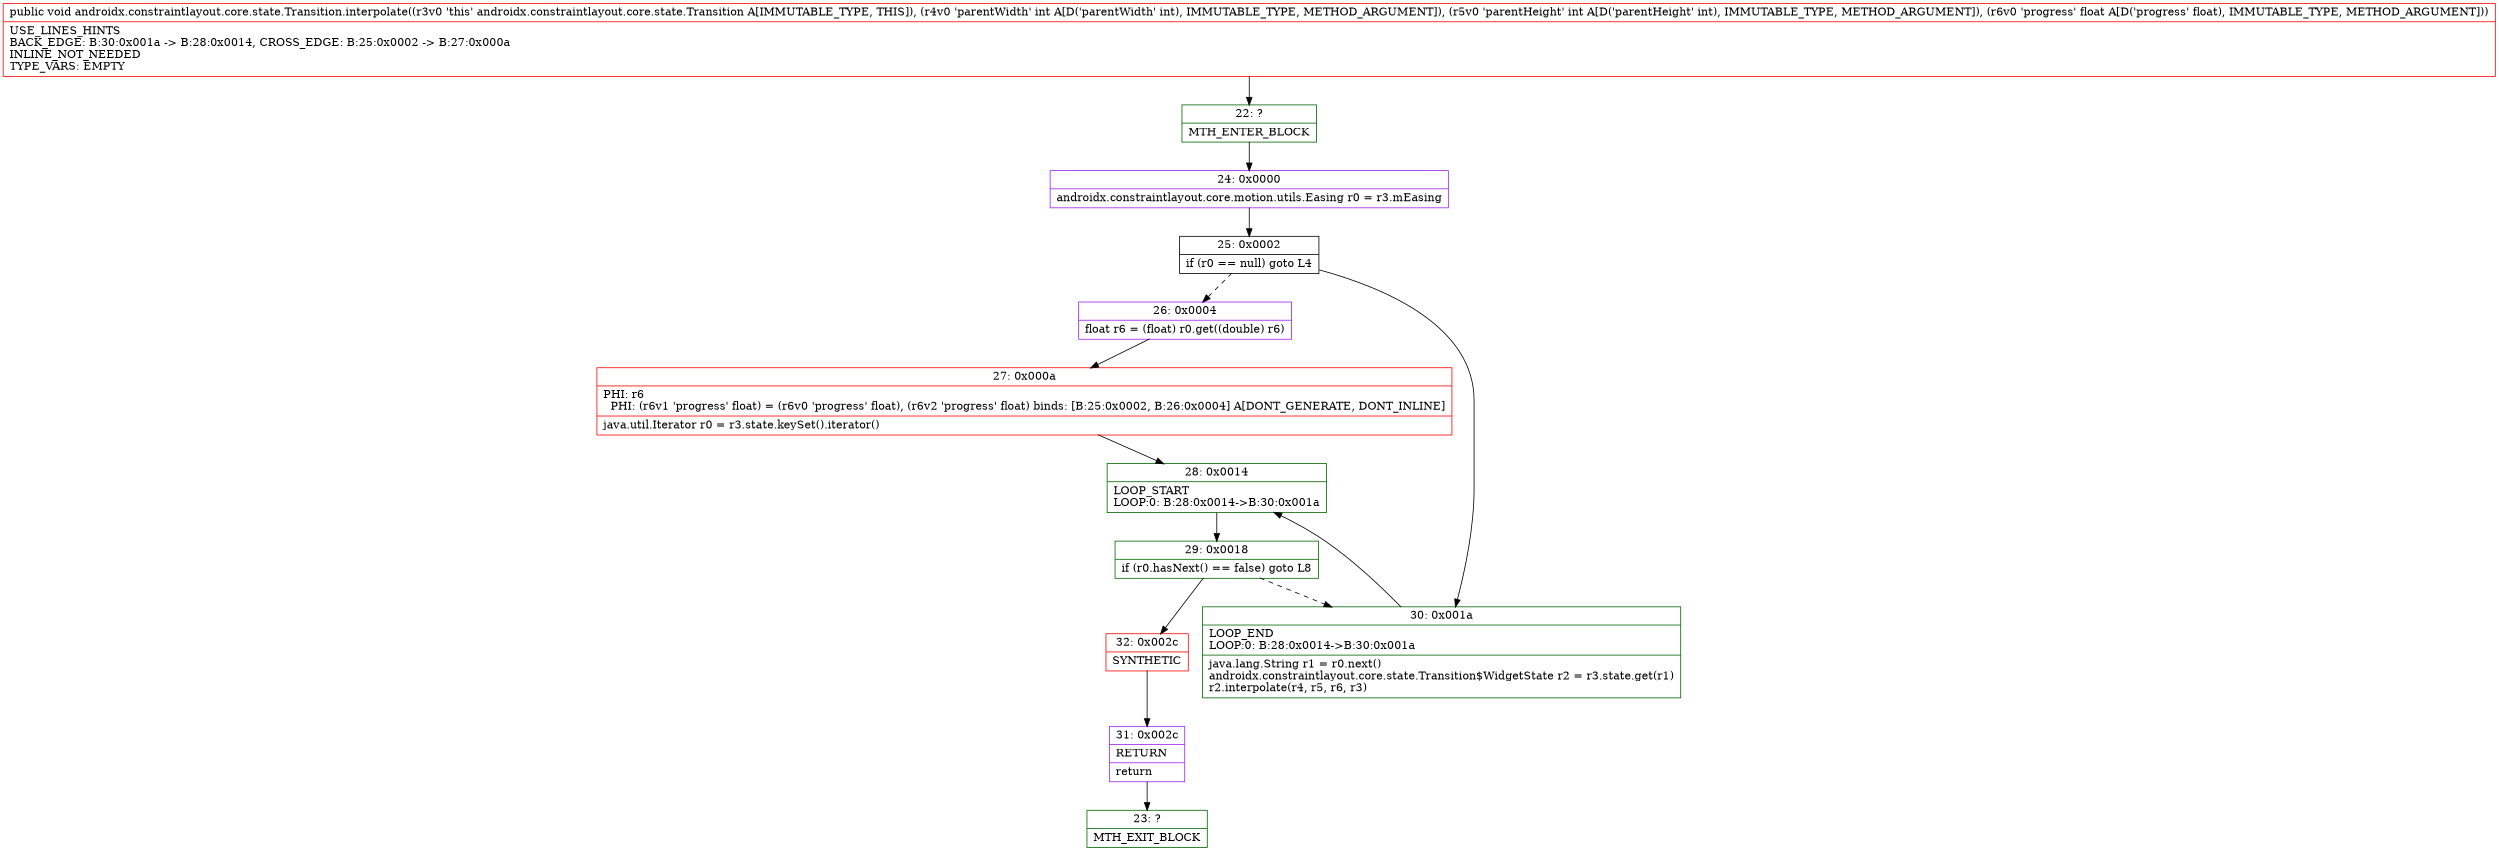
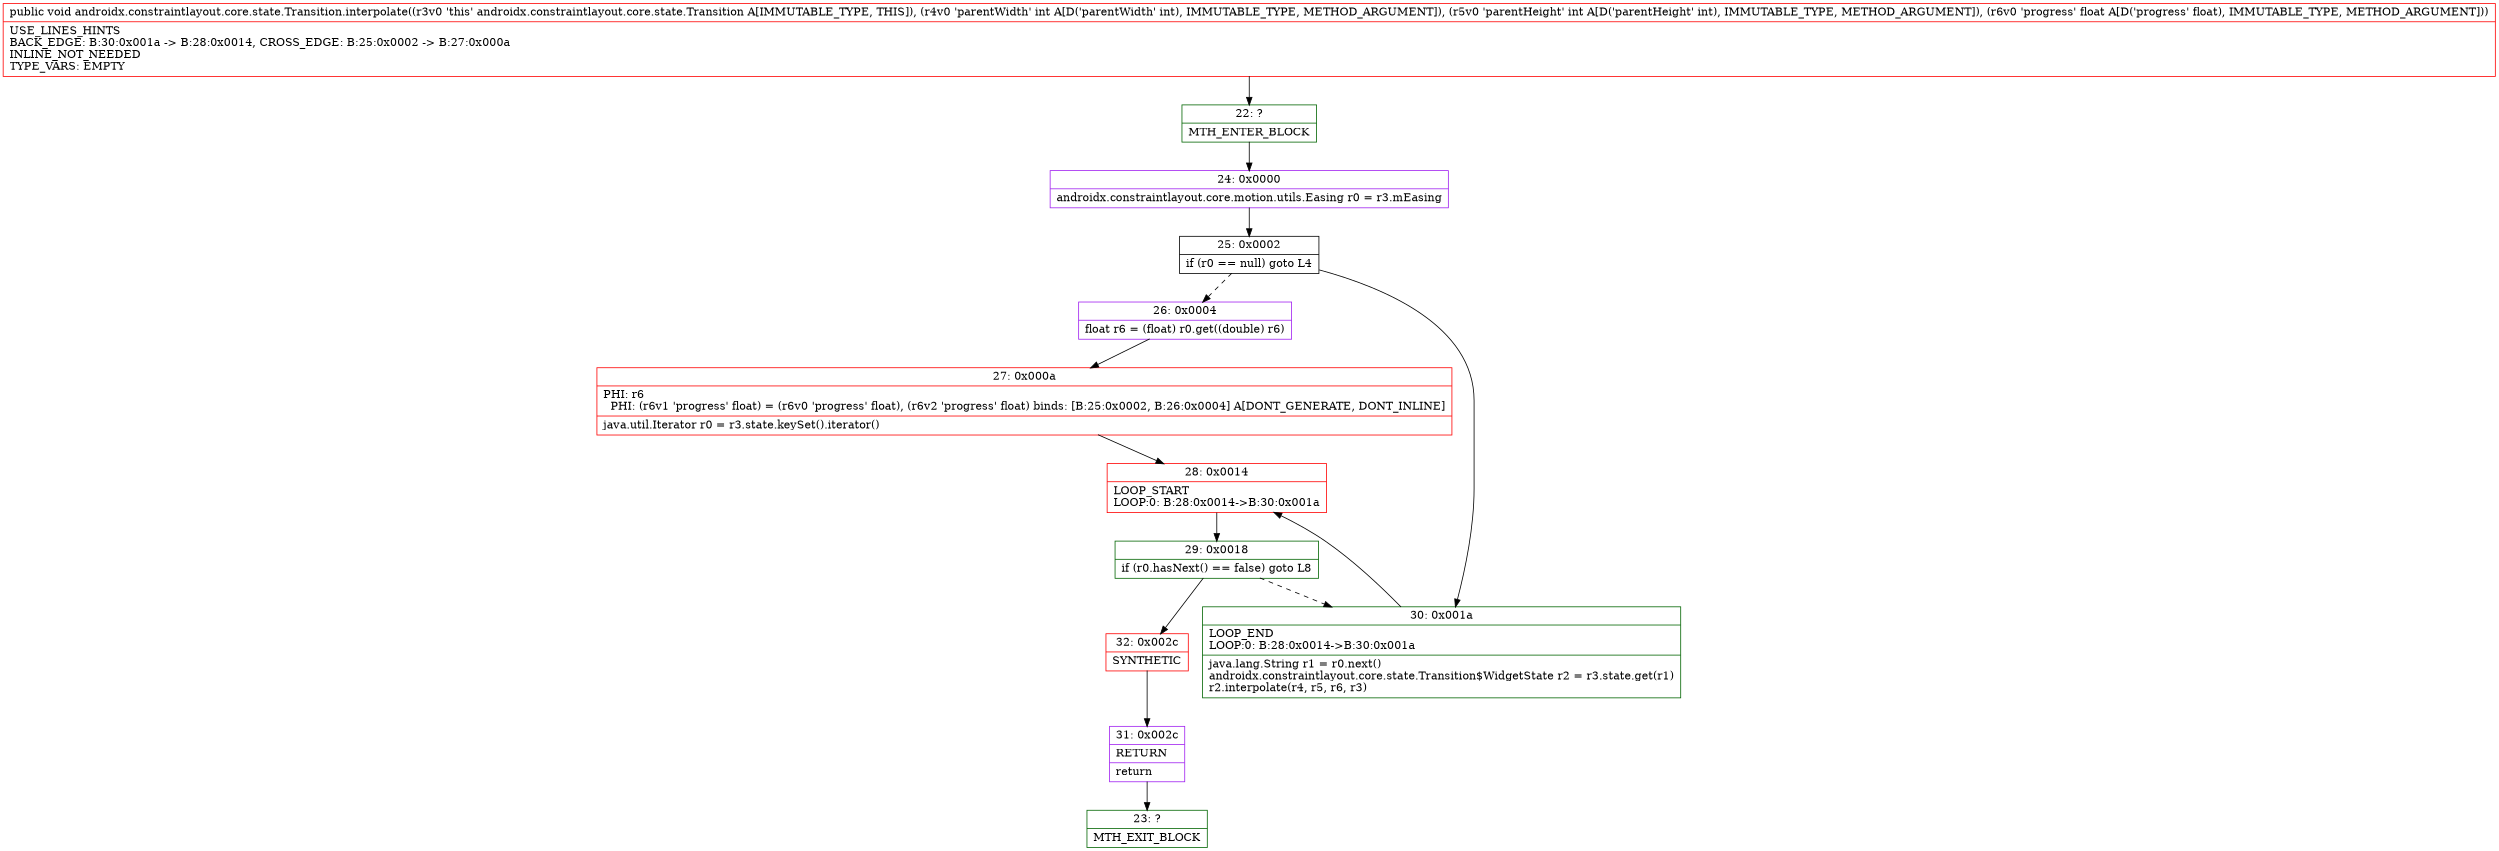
node "28: 0x0014": color darkgreen -> red
